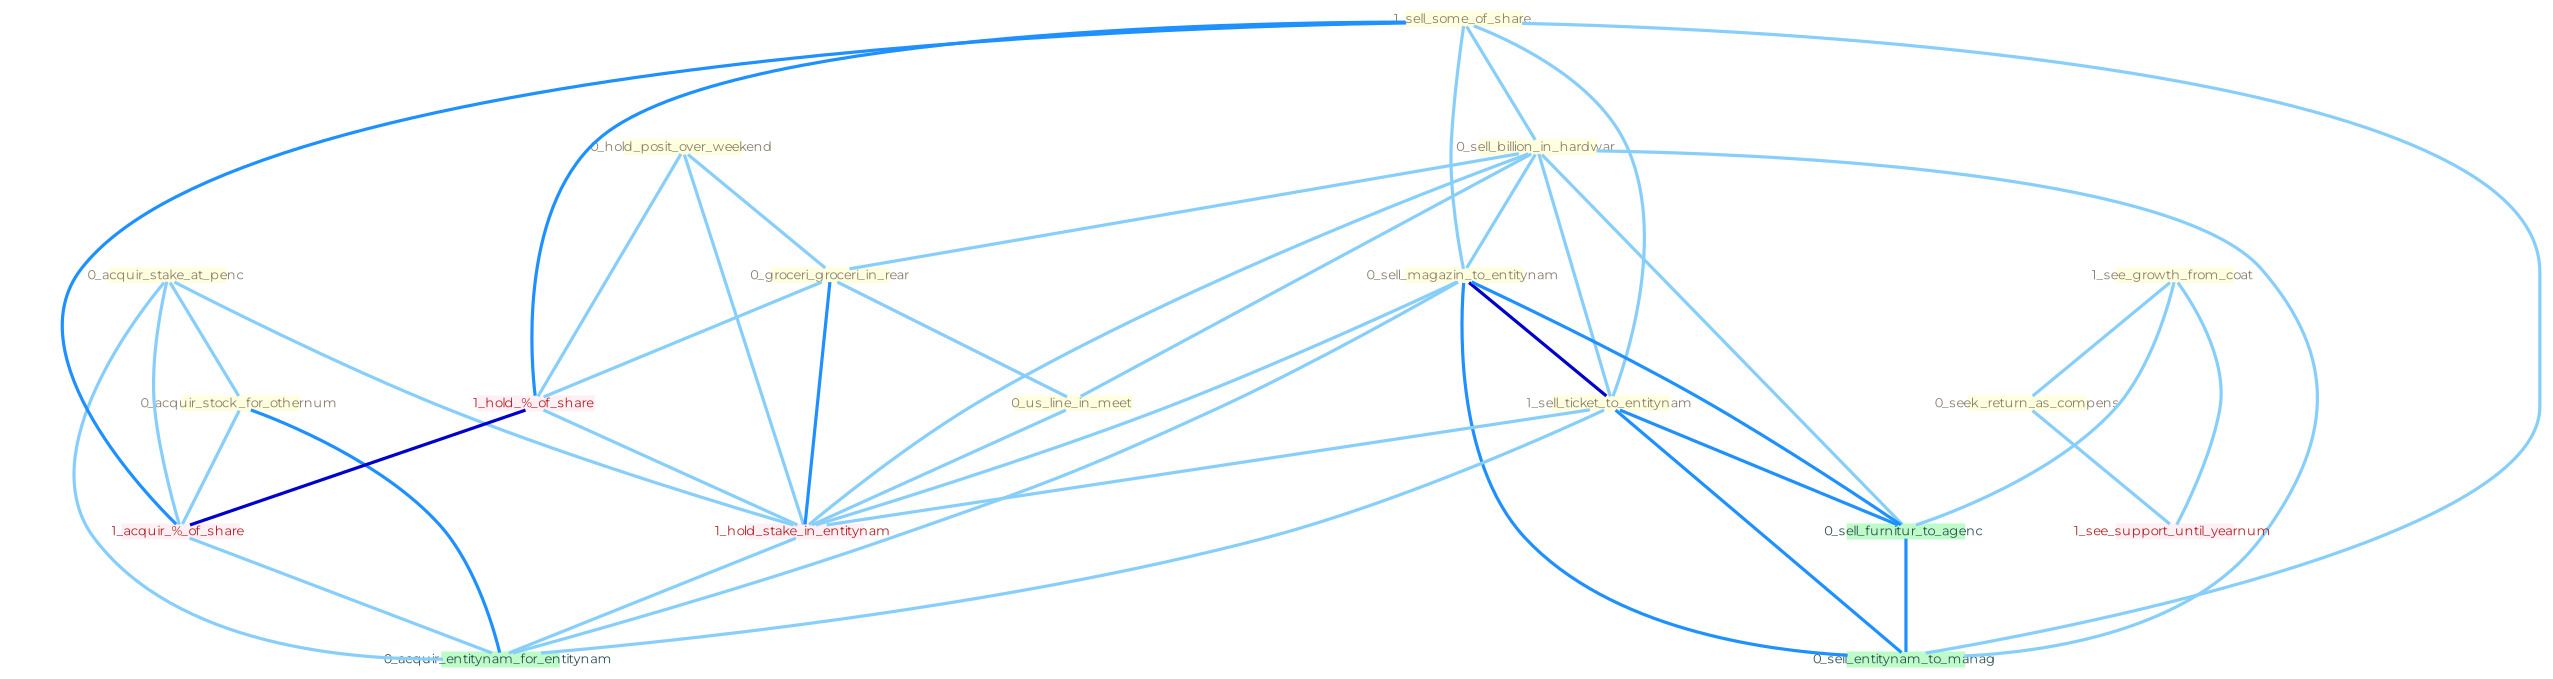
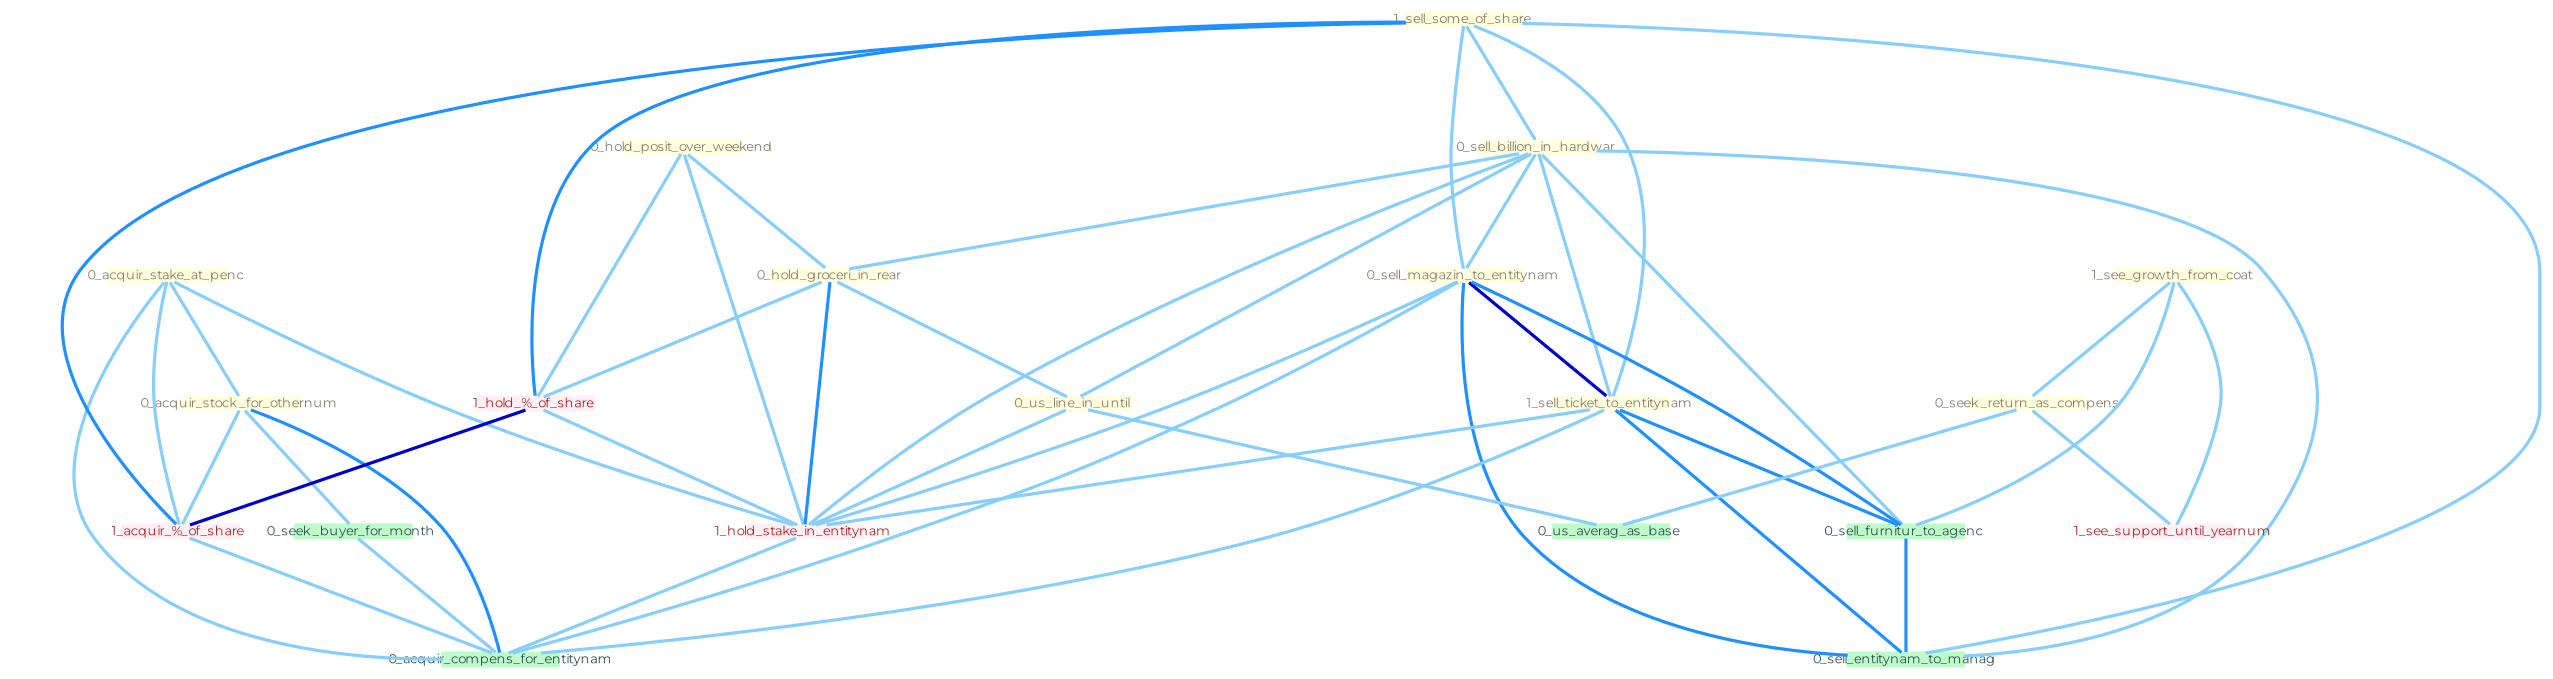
node "0_groceri_groceri_in_rear": label "0_groceri_groceri_in_rear" -> "0_hold_groceri_in_rear"
node "0_us_line_in_meet": label "0_us_line_in_meet" -> "0_us_line_in_until"
node "0_seek_buyer_for_month": added
node "0_us_averag_as_base": added
node "0_acquir_entitynam_for_entitynam": label "0_acquir_entitynam_for_entitynam" -> "0_acquir_compens_for_entitynam"
